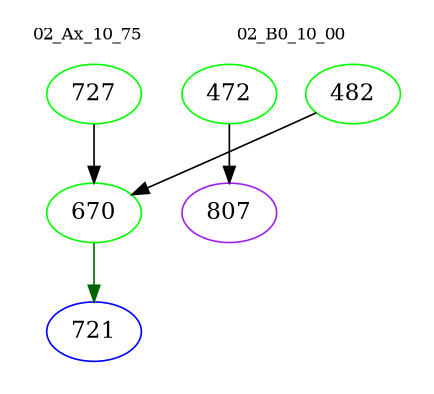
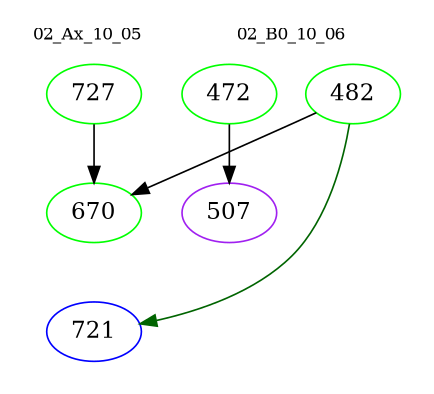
cluster "02_Ax_10_75": label "02_Ax_10_75" -> "02_Ax_10_05"
cluster "02_B0_10_00": label "02_B0_10_00" -> "02_B0_10_06"
node "807": label "807" -> "507"
edge "670" -> "721": now "482" -> "721"
